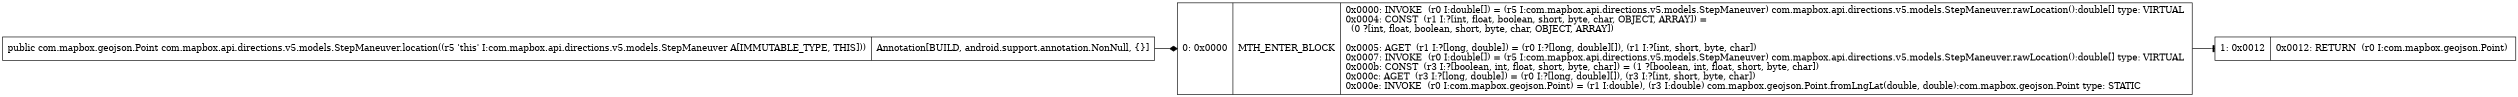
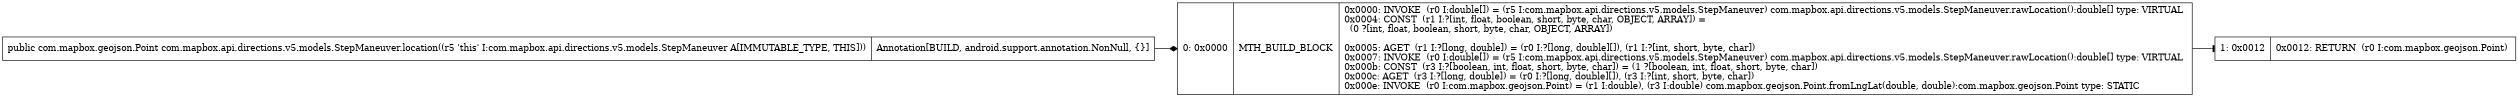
node "0: 0x0000": text "MTH_ENTER_BLOCK" -> "MTH_BUILD_BLOCK"
